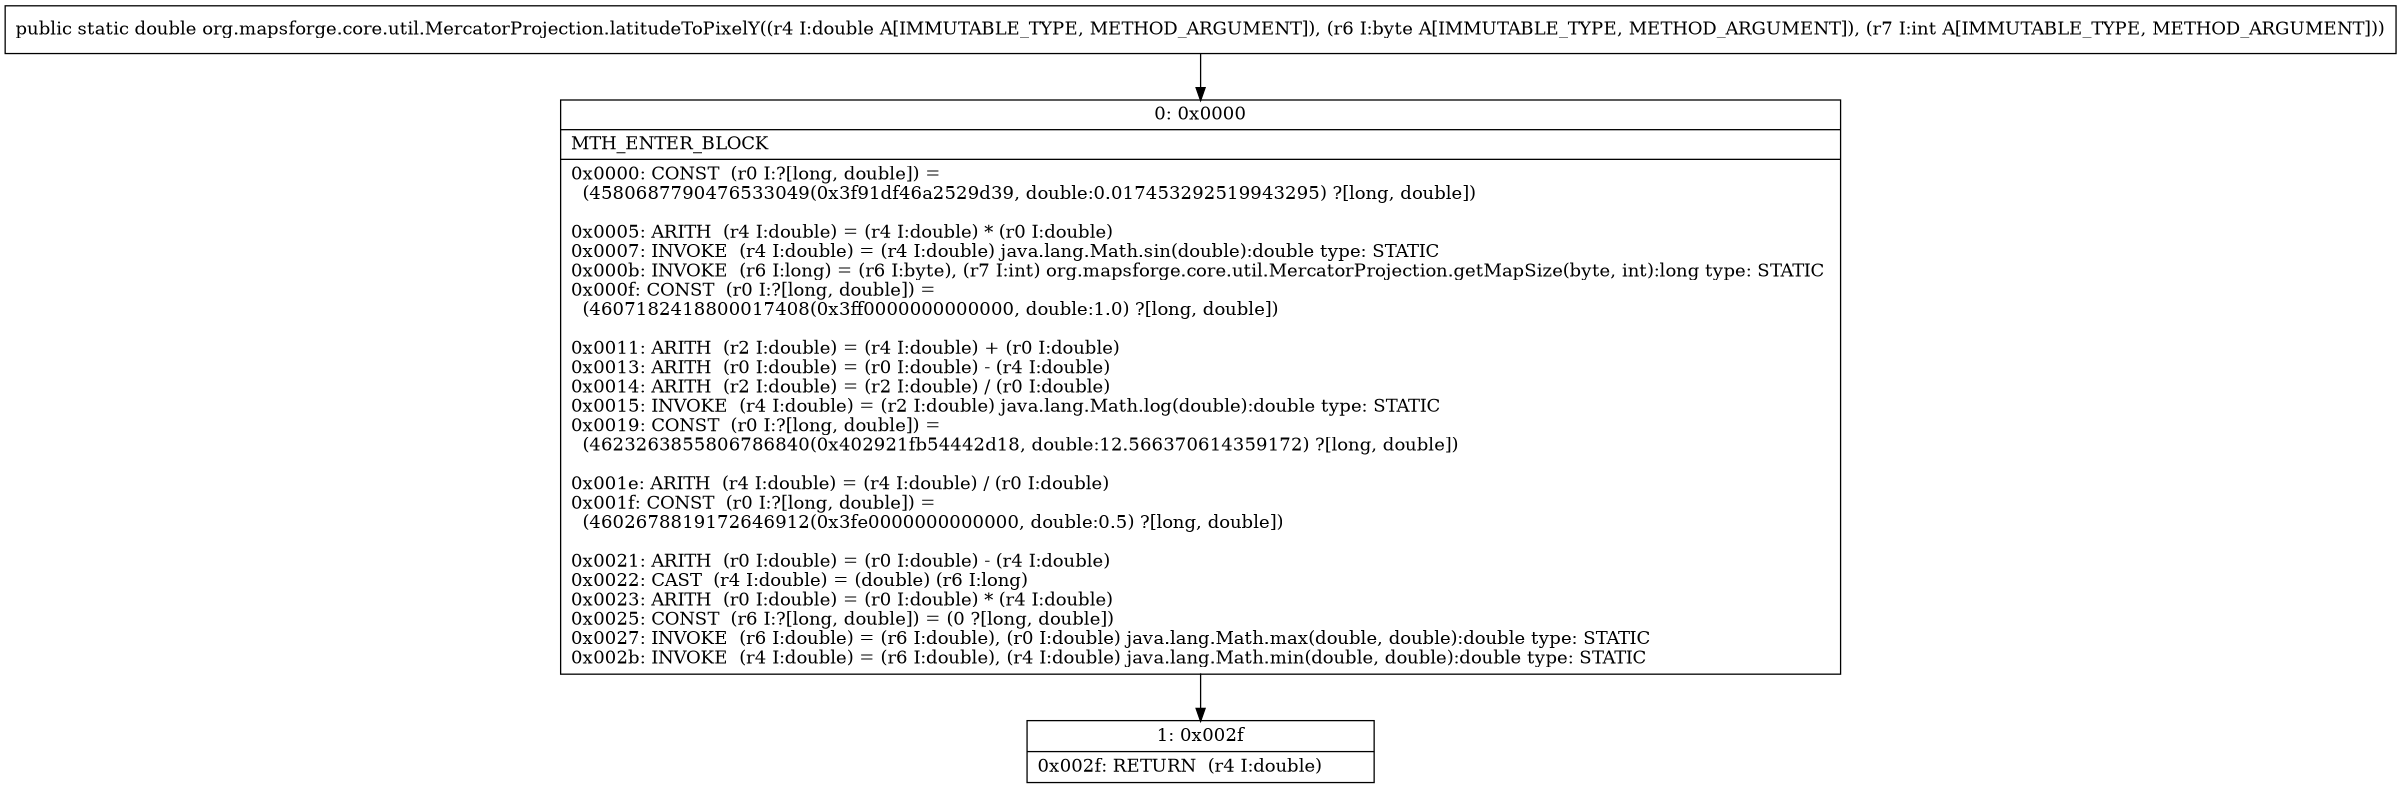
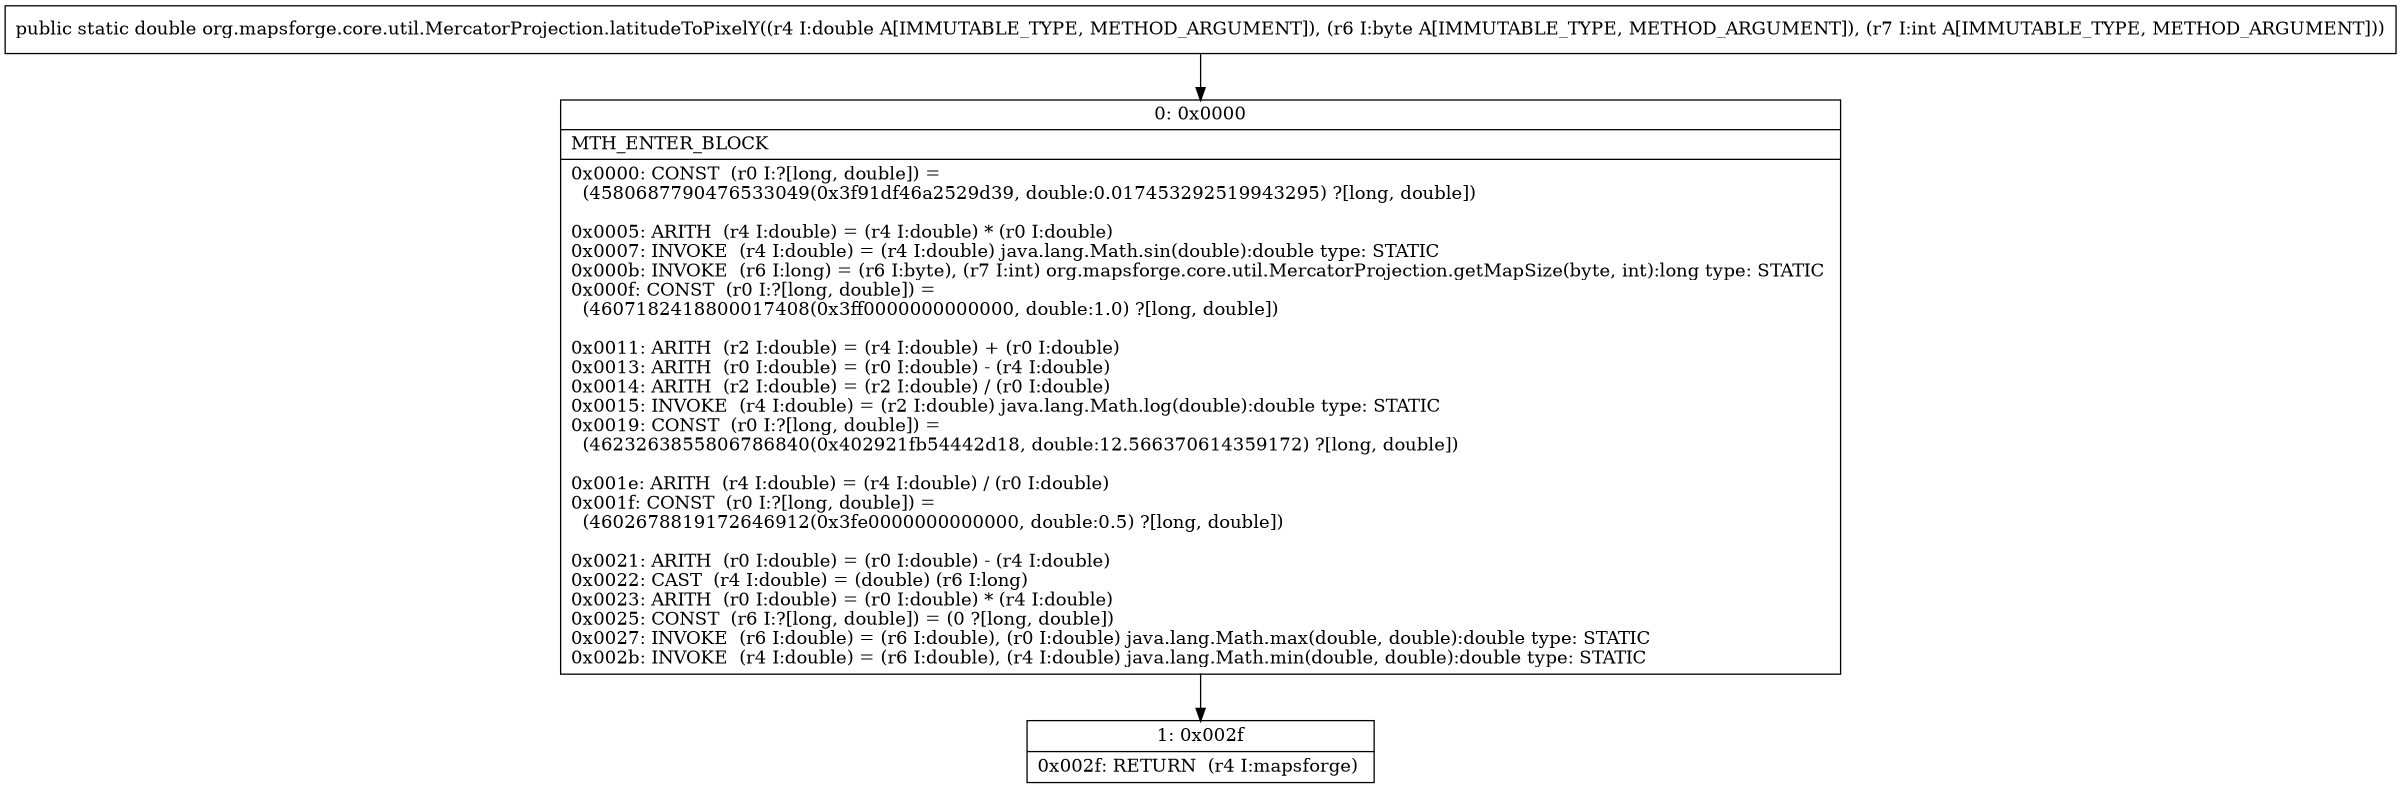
node "1: 0x002f": text "0x002f: RETURN  (r4 I:double)" -> "0x002f: RETURN  (r4 I:mapsforge)"
